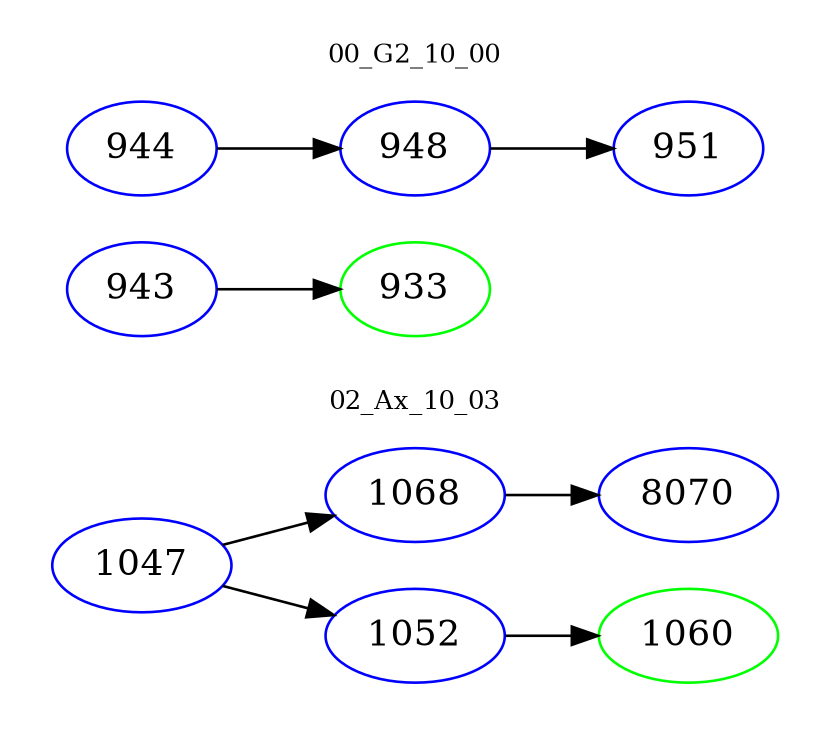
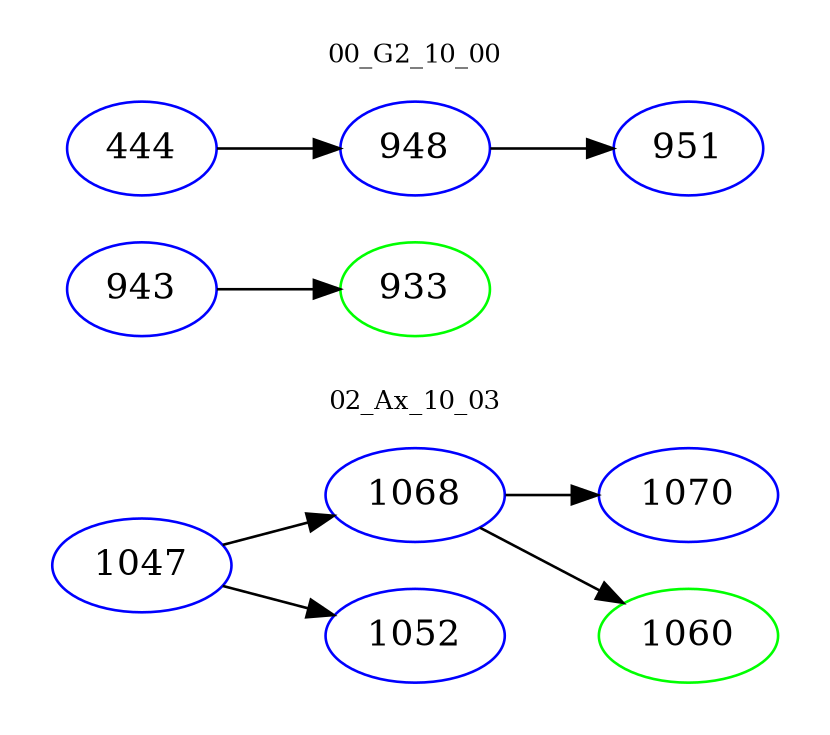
node "944": label "944" -> "444"
node "8070": label "8070" -> "1070"
edge "1052" -> "1060": now "1068" -> "1060"
